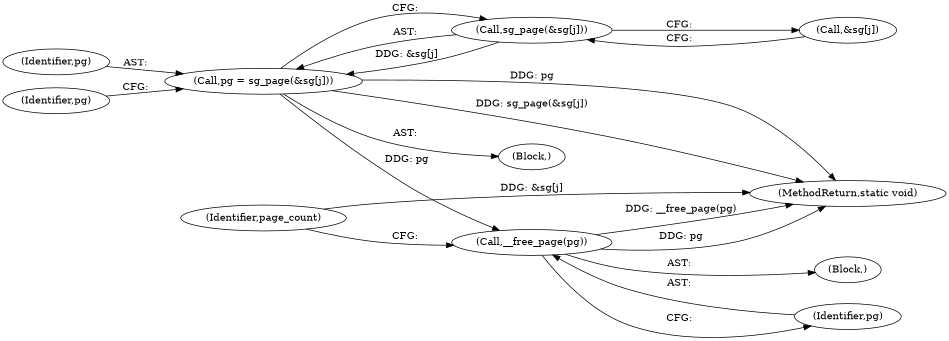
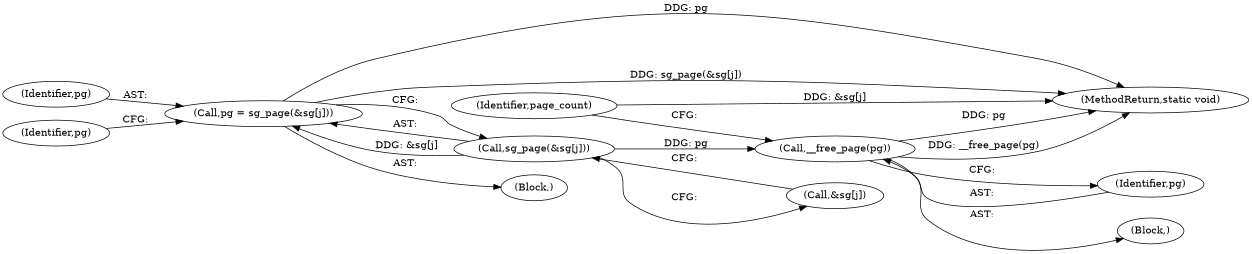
edge "(Call,pg = sg_page(&sg[j]))" -> "(Call,__free_page(pg))": now "(Call,sg_page(&sg[j]))" -> "(Call,__free_page(pg))"
